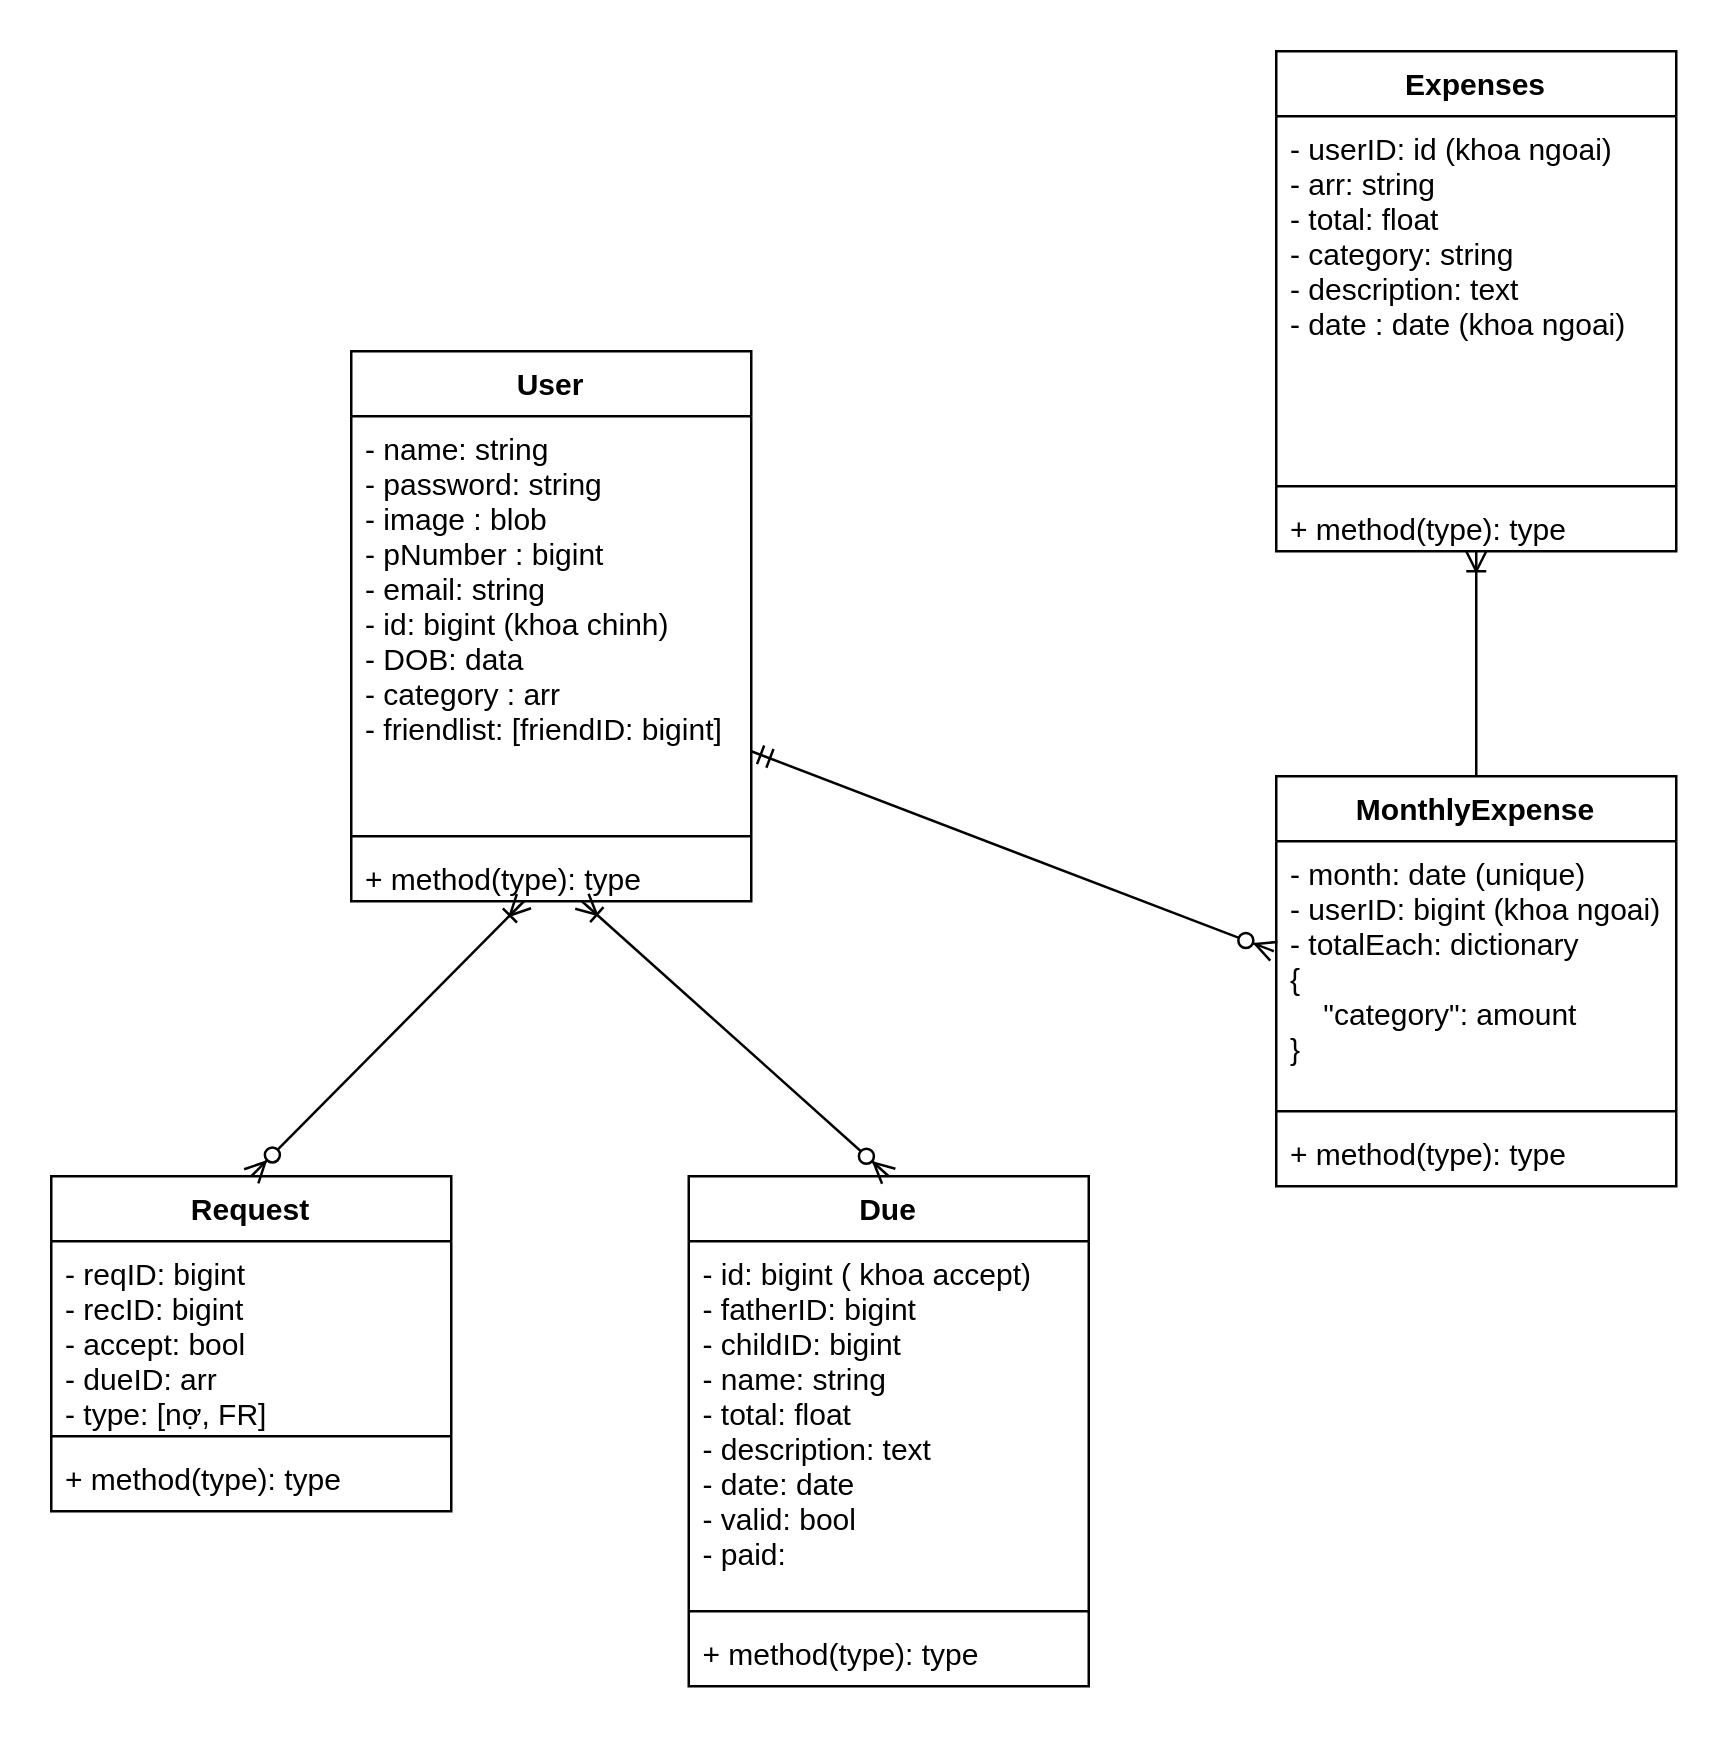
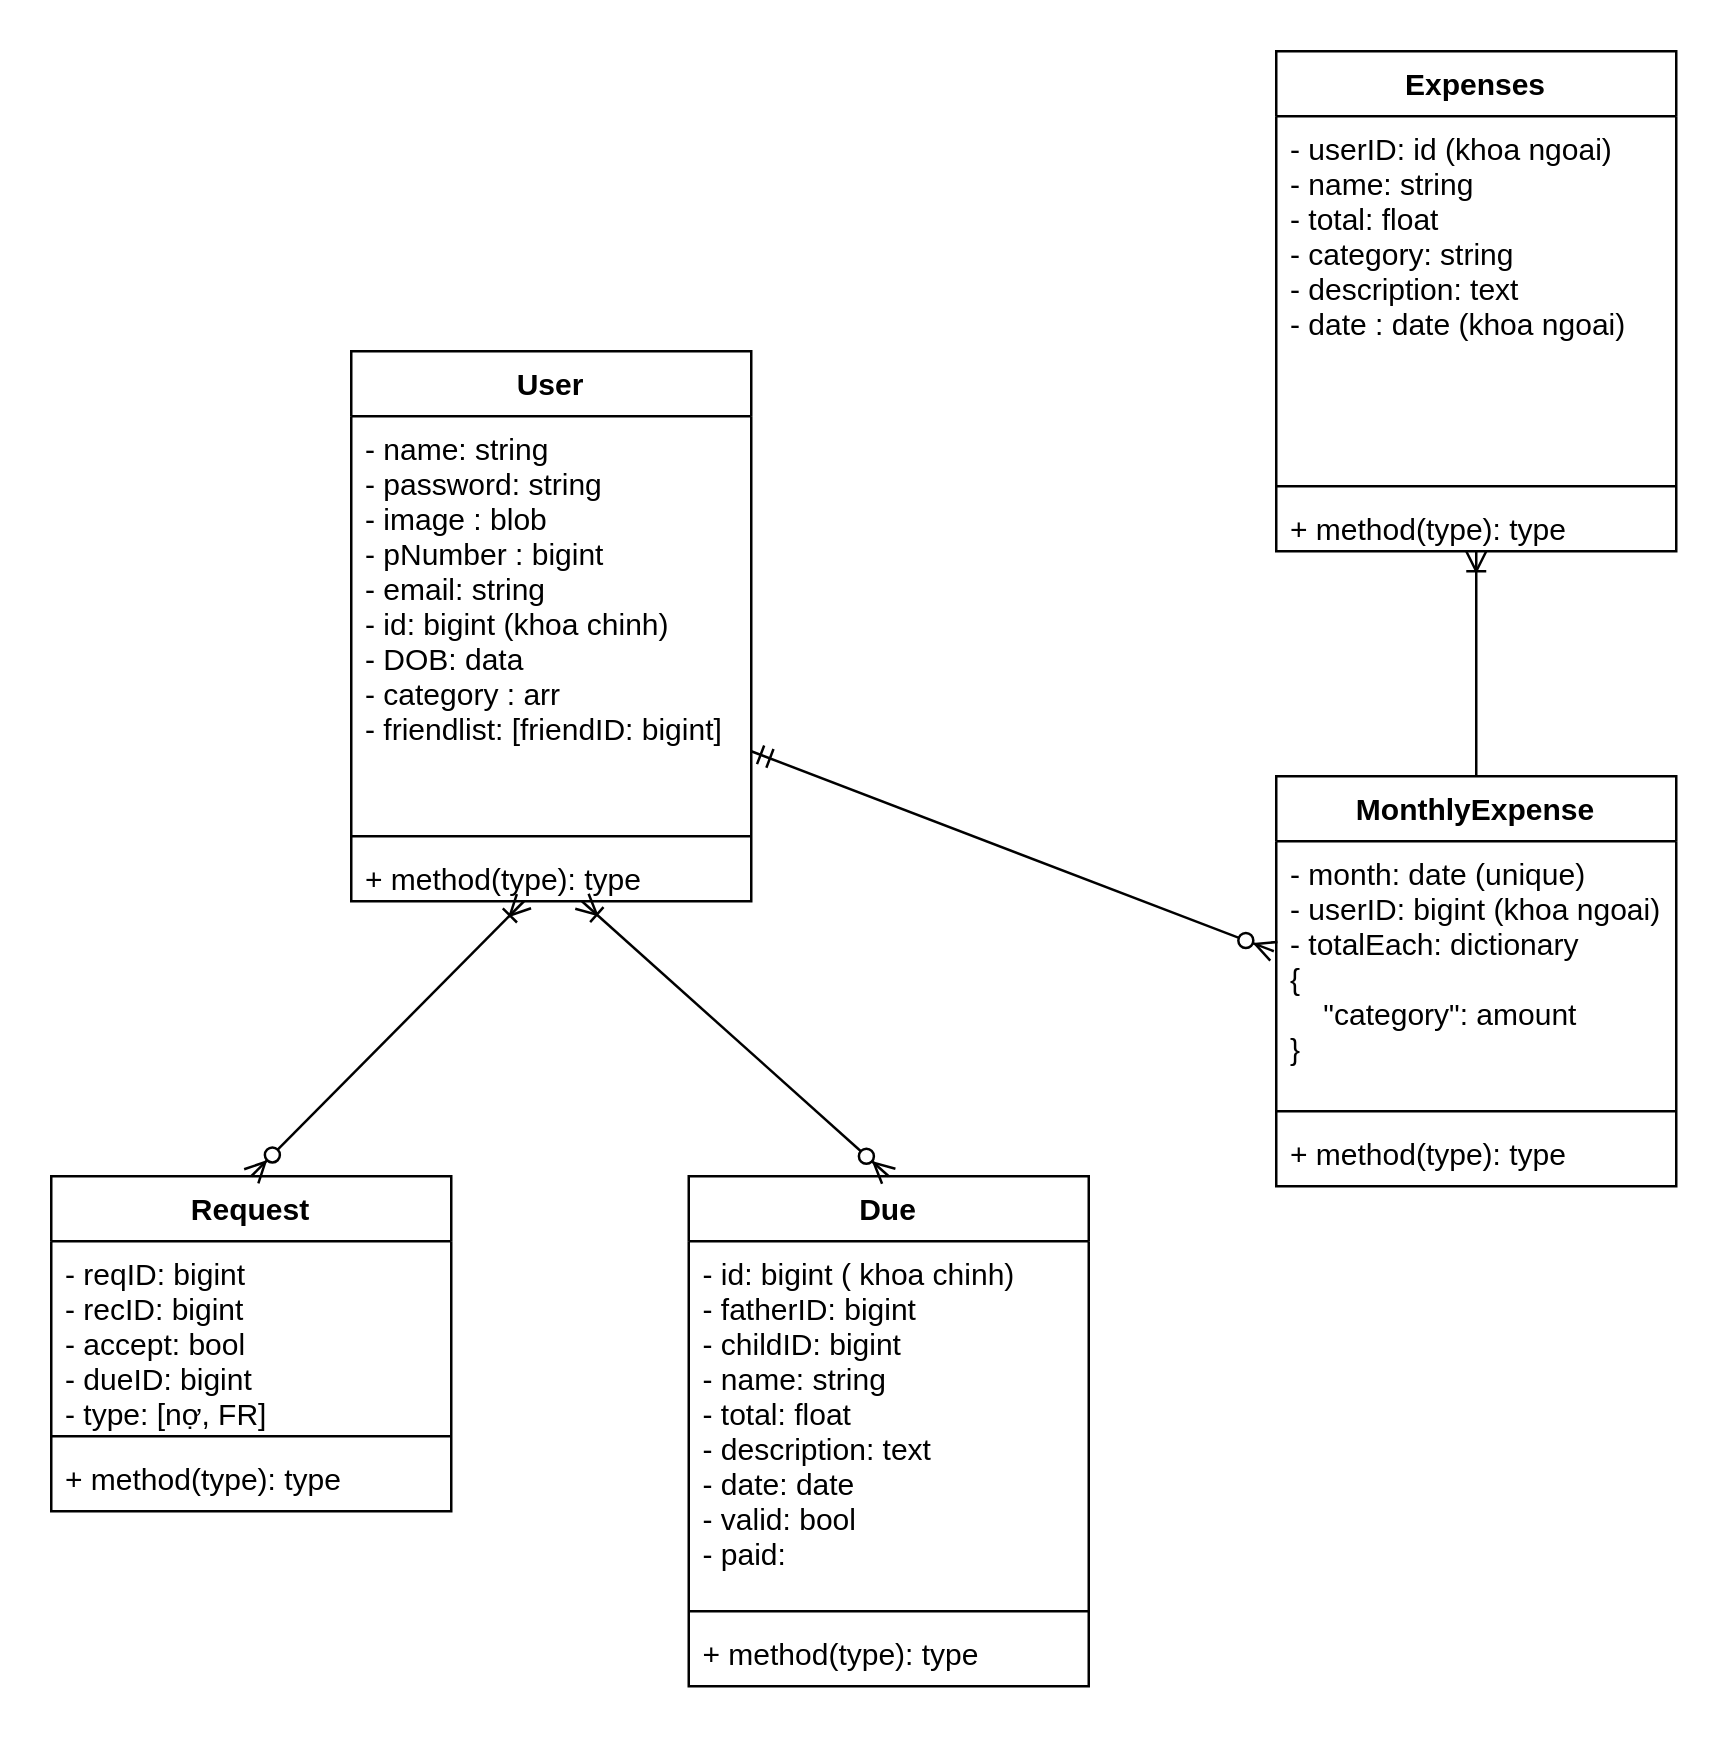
node "- userID: id (khoa ngoai) - arr: string - total: float - category: string - description: text - date : date (khoa ngoai)": label "- userID: id (khoa ngoai) - arr: string - total: float - category: string - description: text - date : date (khoa ngoai)" -> "- userID: id (khoa ngoai) - name: string - total: float - category: string - description: text - date : date (khoa ngoai)"
node "- reqID: bigint - recID: bigint - accept: bool - dueID: arr - type: [nợ, FR]": label "- reqID: bigint - recID: bigint - accept: bool - dueID: arr - type: [nợ, FR]" -> "- reqID: bigint - recID: bigint - accept: bool - dueID: bigint - type: [nợ, FR]"
node "- id: bigint ( khoa accept) - fatherID: bigint - childID: bigint - name: string - total: float - description: text - date: date - valid: bool - paid:": label "- id: bigint ( khoa accept) - fatherID: bigint - childID: bigint - name: string - total: float - description: text - date: date - valid: bool - paid:" -> "- id: bigint ( khoa chinh) - fatherID: bigint - childID: bigint - name: string - total: float - description: text - date: date - valid: bool - paid:"
